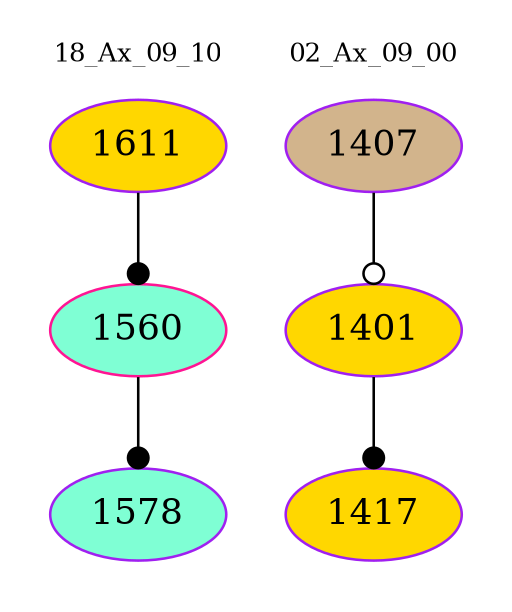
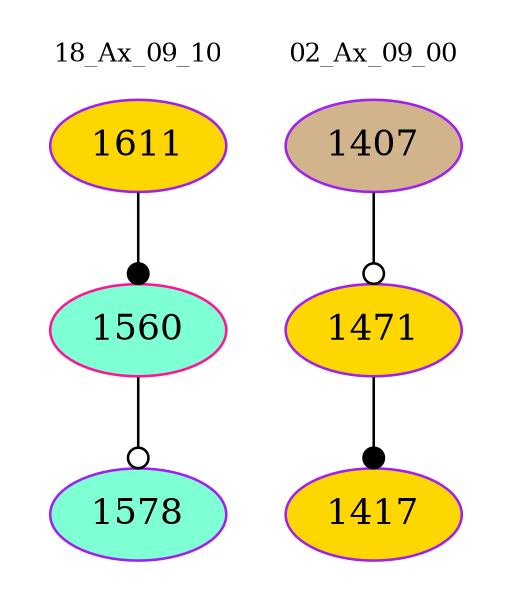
node "1401": label "1401" -> "1471"
edge "1560" -> "1578": arrowhead dot -> odot
